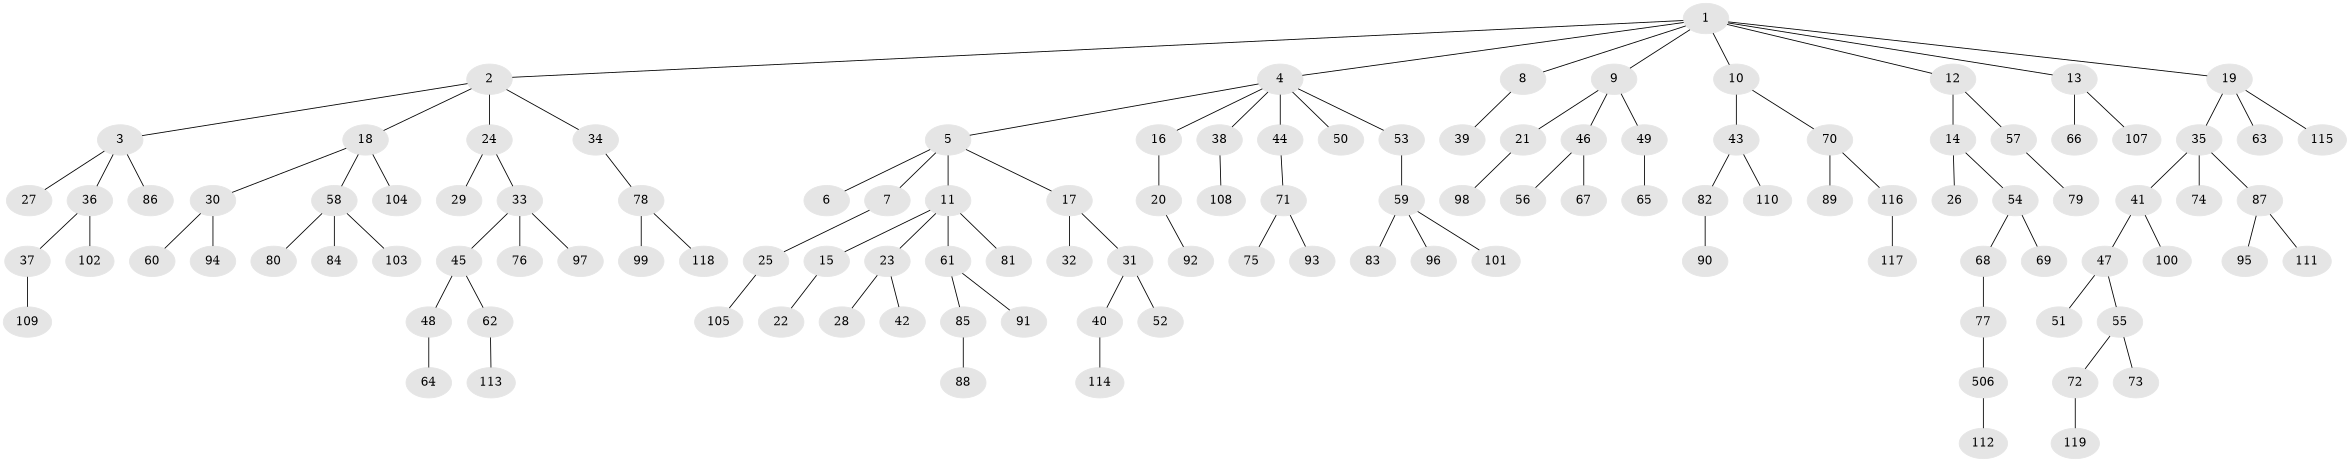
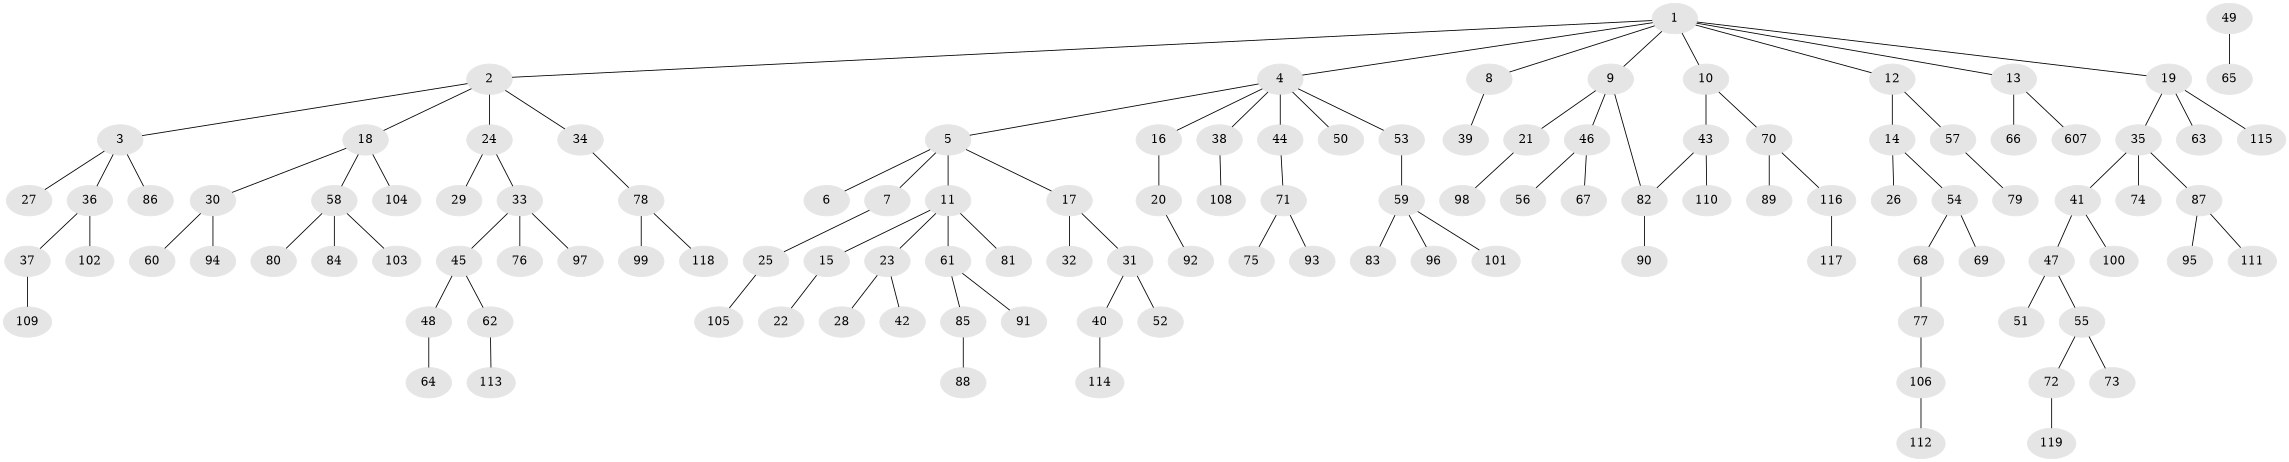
edge "9" -- "49": now "9" -- "82"
node "107": label "107" -> "607"
node "506": label "506" -> "106"
